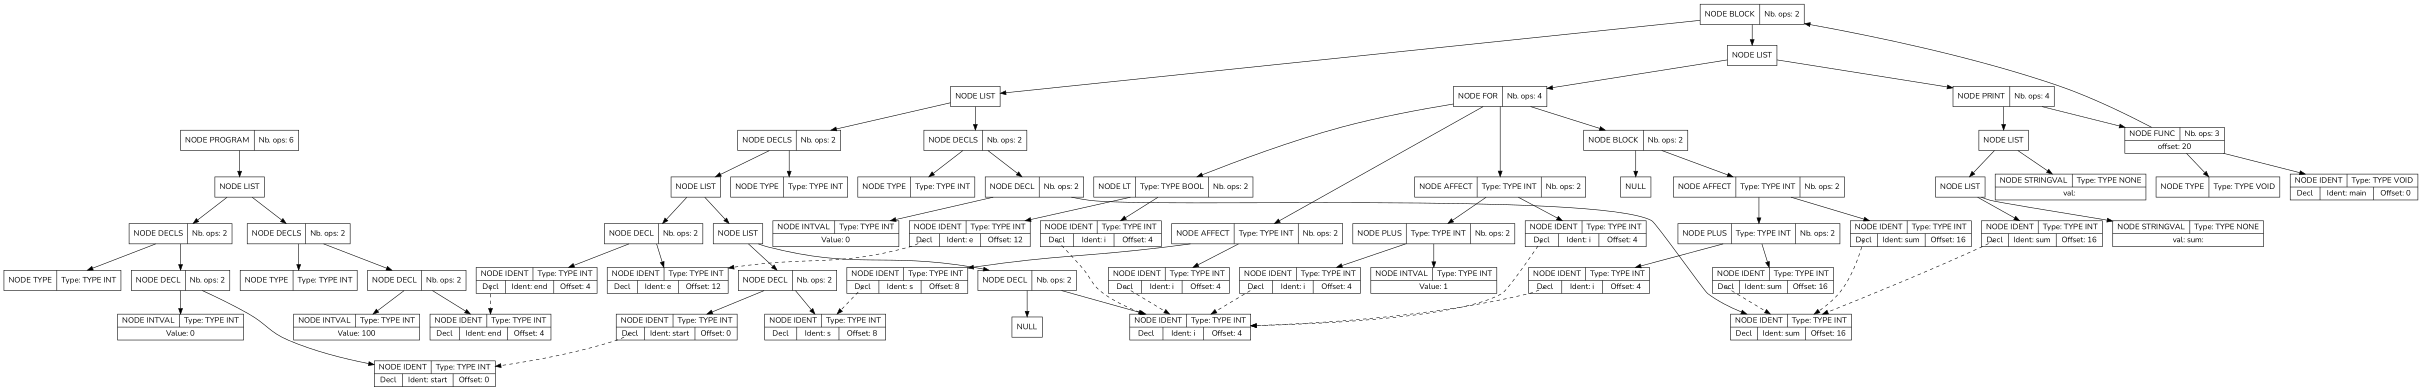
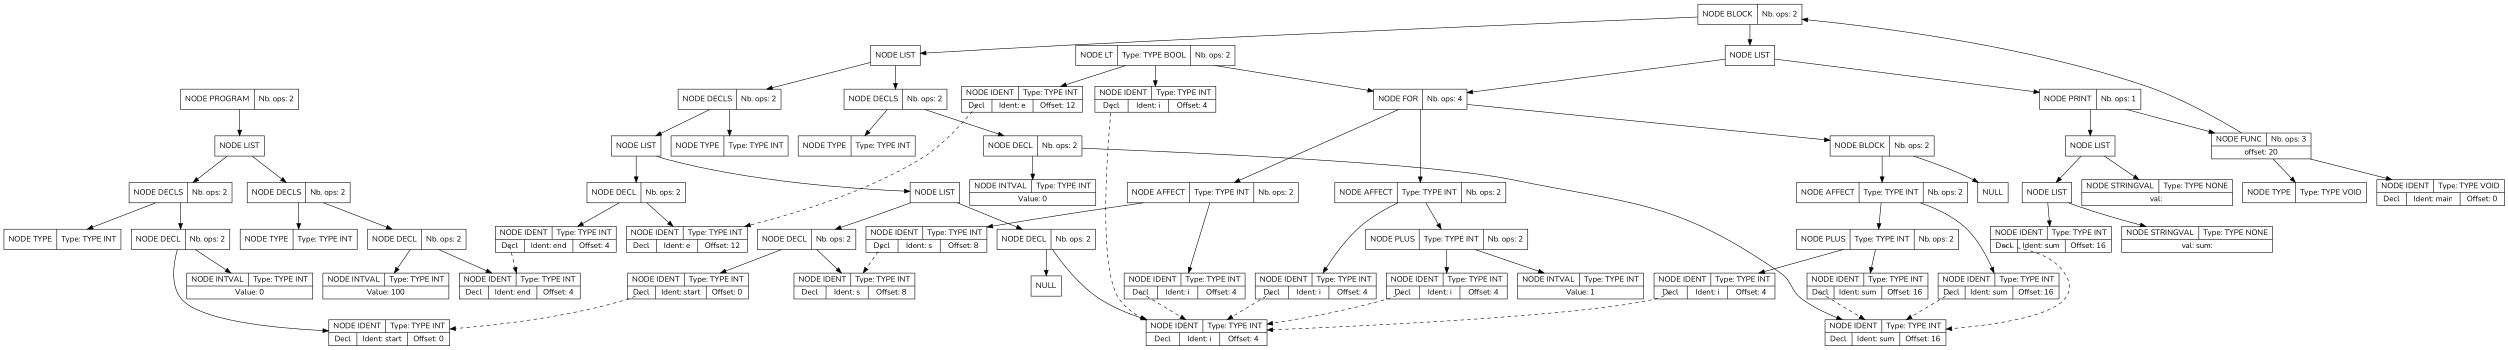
node "NODE PRINT": text "Nb. ops: 4" -> "Nb. ops: 1"
edge "NODE FOR" -> "NODE LT": reversed
node "NODE PROGRAM": text "Nb. ops: 6" -> "Nb. ops: 2"
